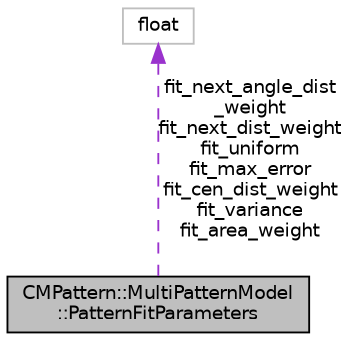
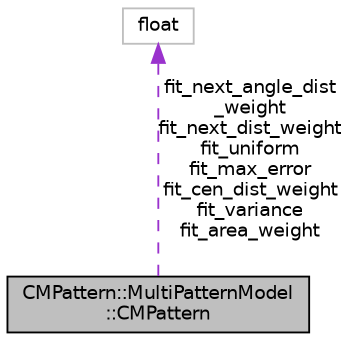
node "CMPattern::MultiPatternModel ::PatternFitParameters": label "CMPattern::MultiPatternModel ::PatternFitParameters" -> "CMPattern::MultiPatternModel ::CMPattern"
